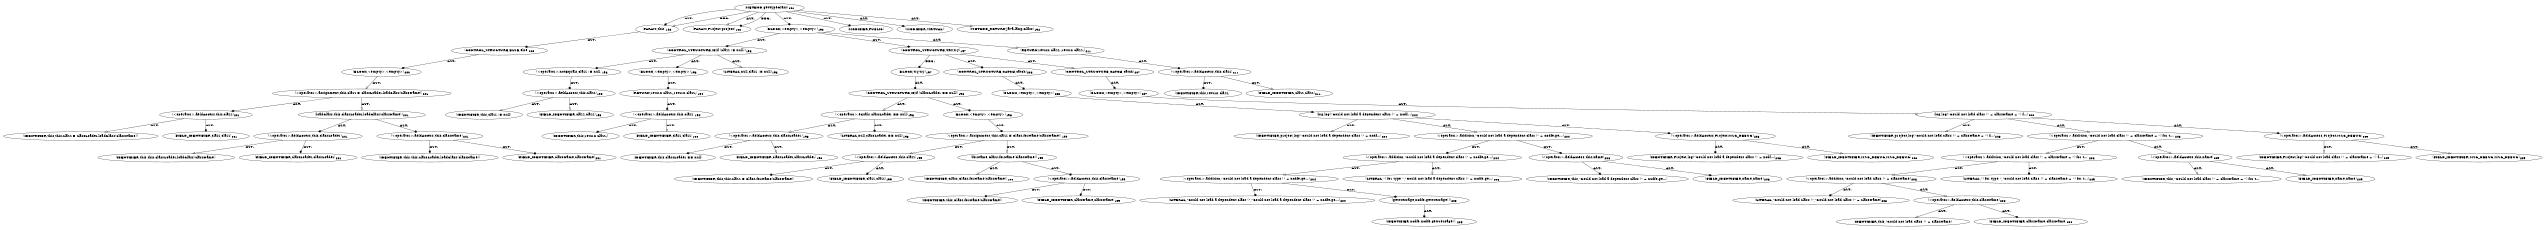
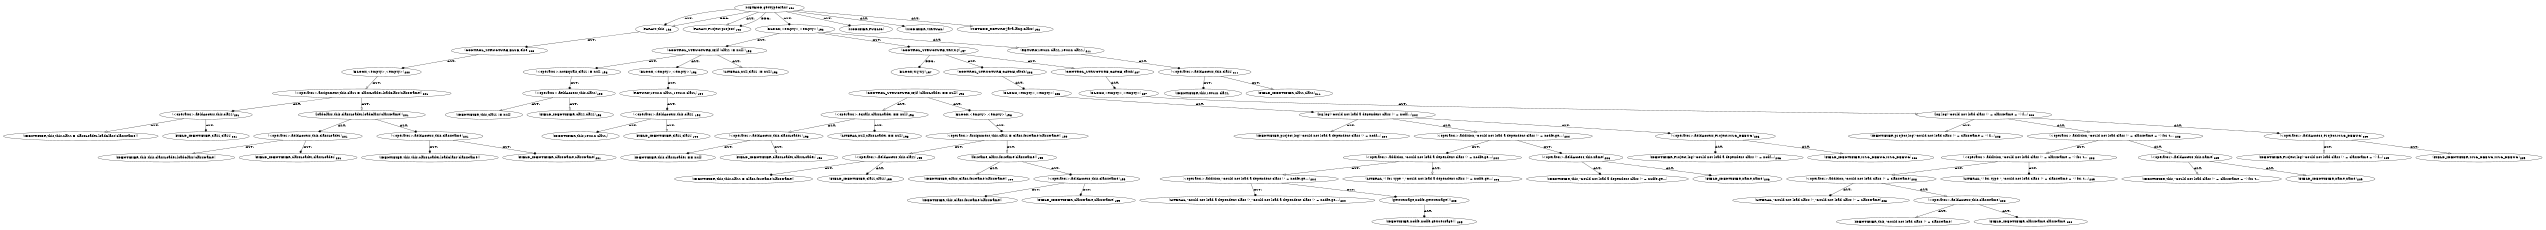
edge "(BLOCK,try,try)" -> "(CONTROL_STRUCTURE,IF,if (classLoader == null))": removed, label "AST:"
